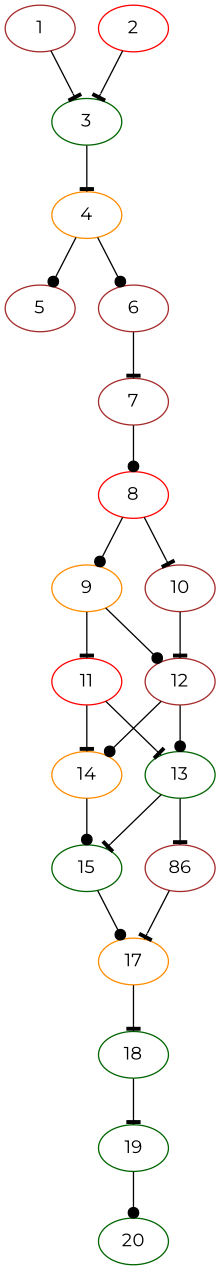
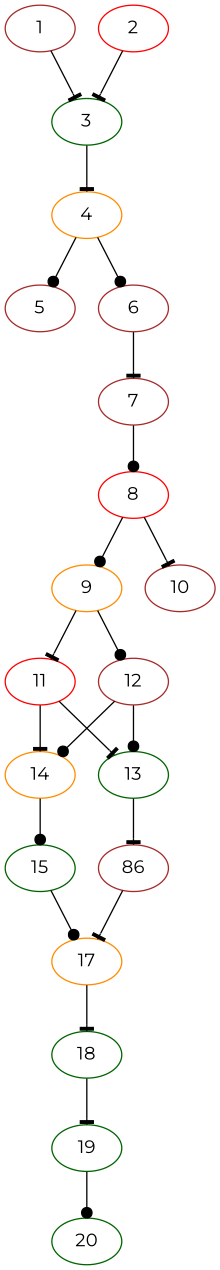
edge "10" -> "12": removed
edge "13" -> "15": removed
